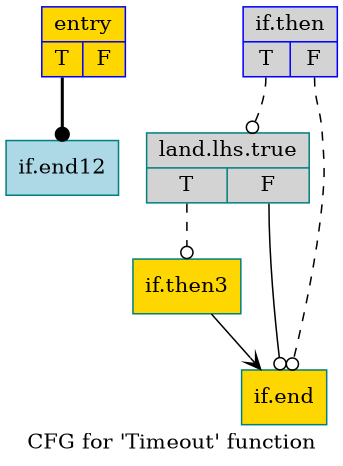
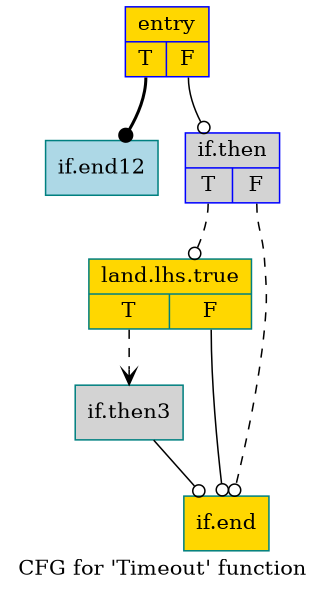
edge "entry" -> "if.then": added
node "land.lhs.true": fillcolor lightgrey -> gold
edge "land.lhs.true" -> "if.then3": arrowhead odot -> vee
node "if.then3": fillcolor gold -> lightgrey
edge "if.then3" -> "if.end": arrowhead vee -> odot
